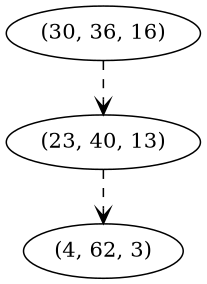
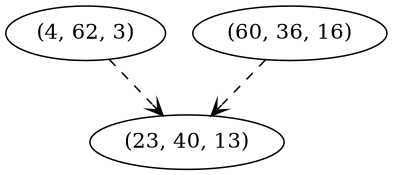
node "(30, 36, 16)": label "(30, 36, 16)" -> "(60, 36, 16)"
edge "(23, 40, 13)" -> "(4, 62, 3)": reversed
